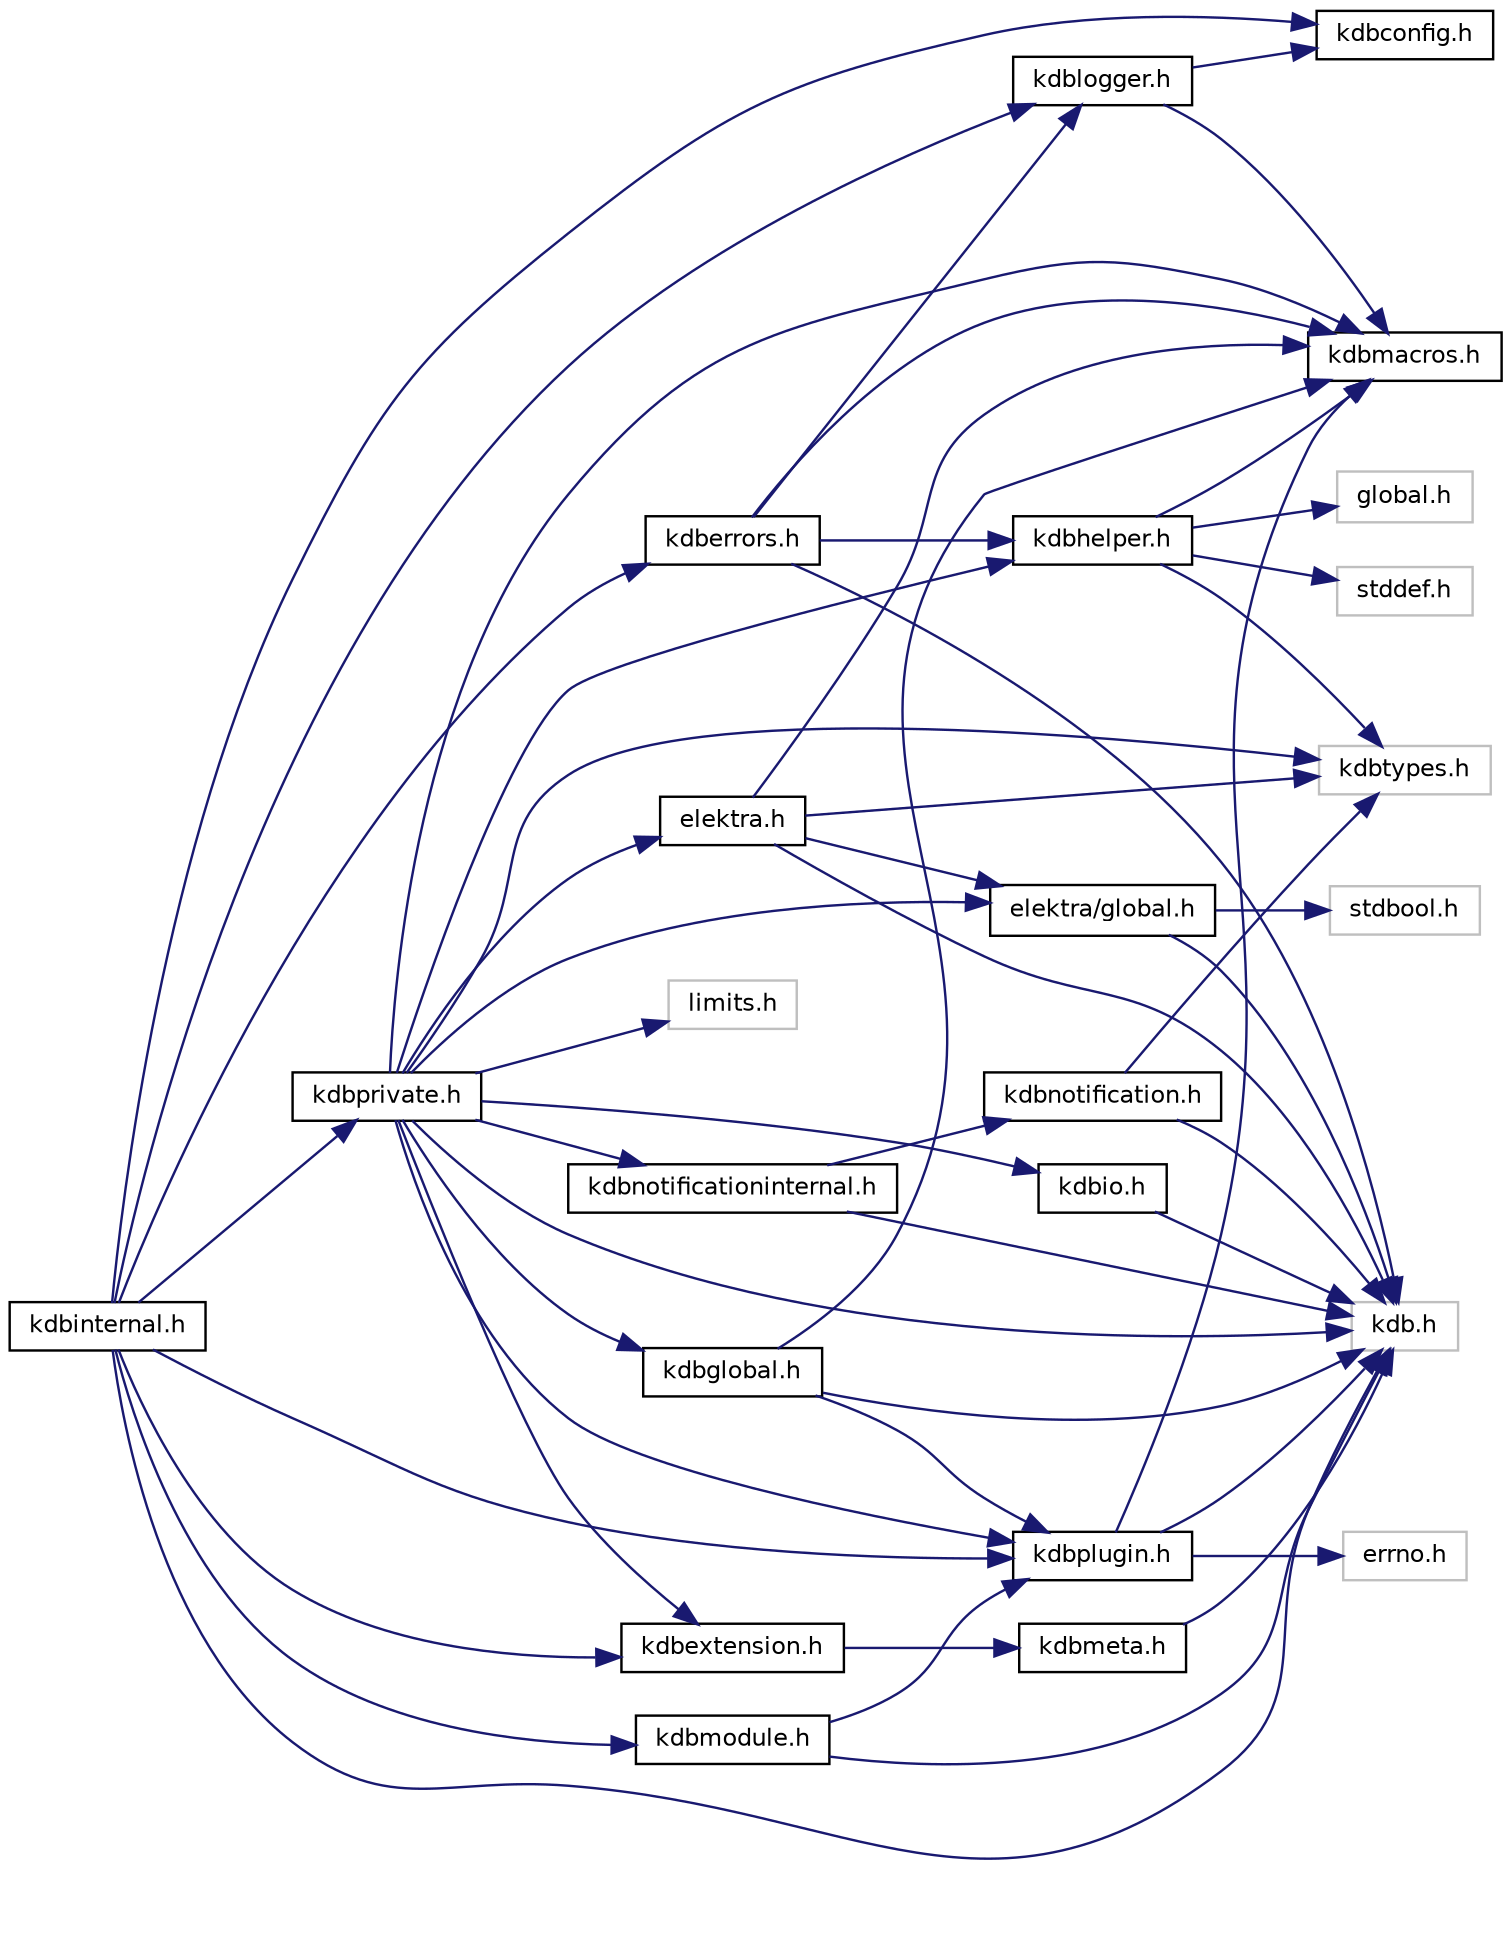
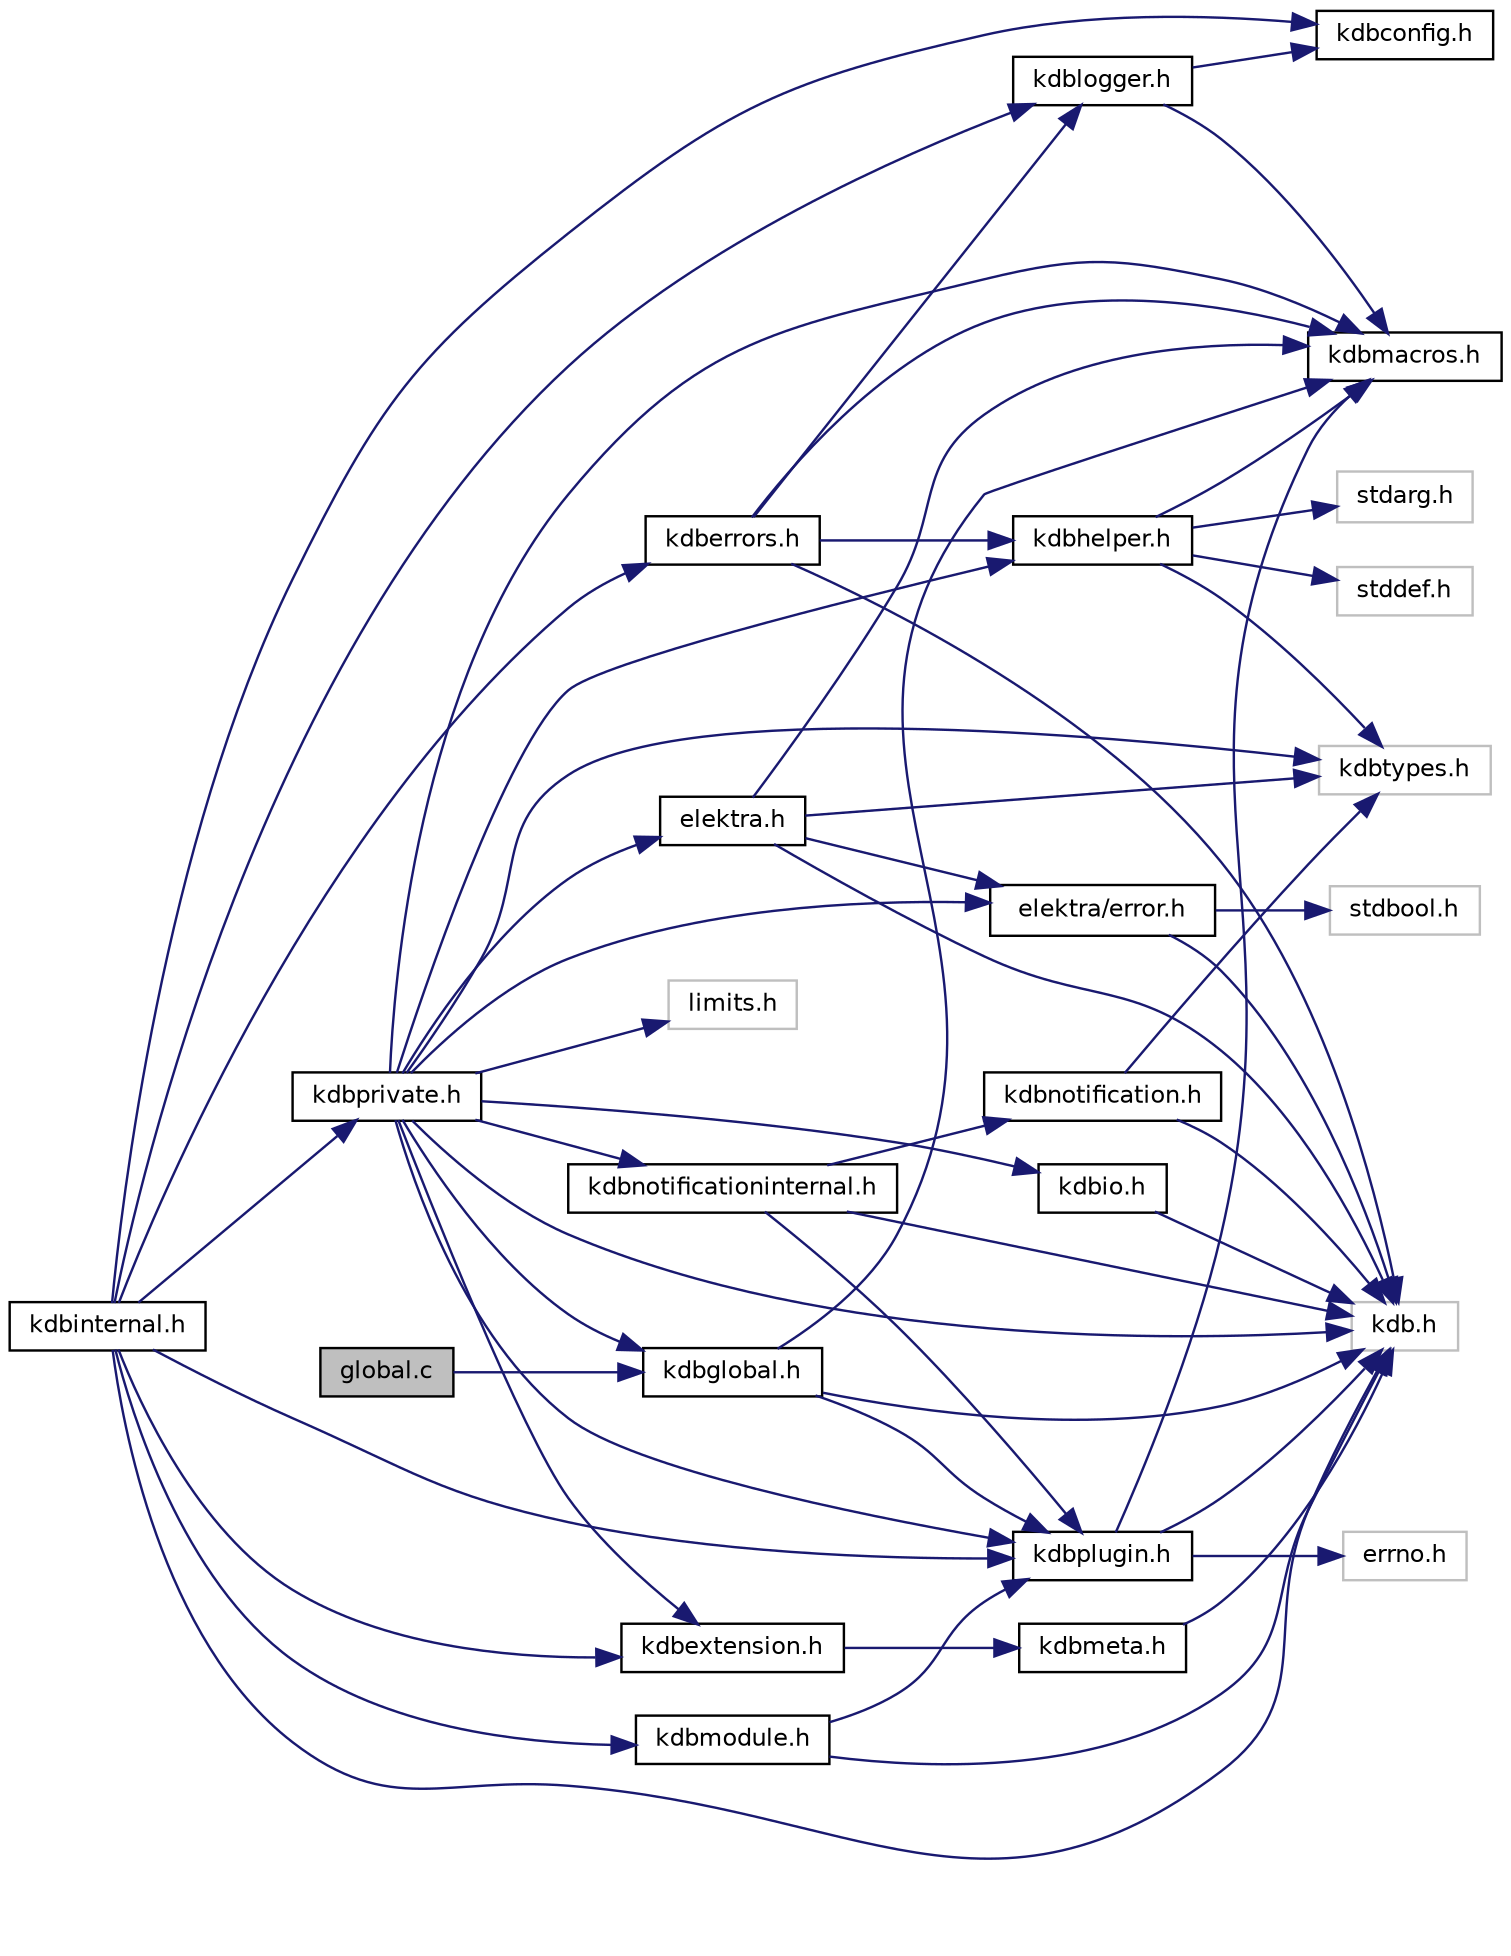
node "global.h": label "global.h" -> "stdarg.h"
node "elektra/global.h": label "elektra/global.h" -> "elektra/error.h"
edge "kdbnotificationinternal.h" -> "kdbplugin.h": added
node "global.c": added
